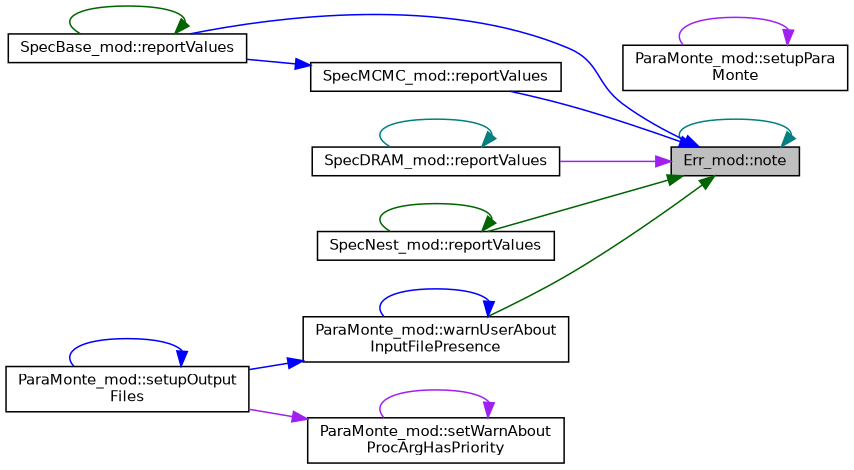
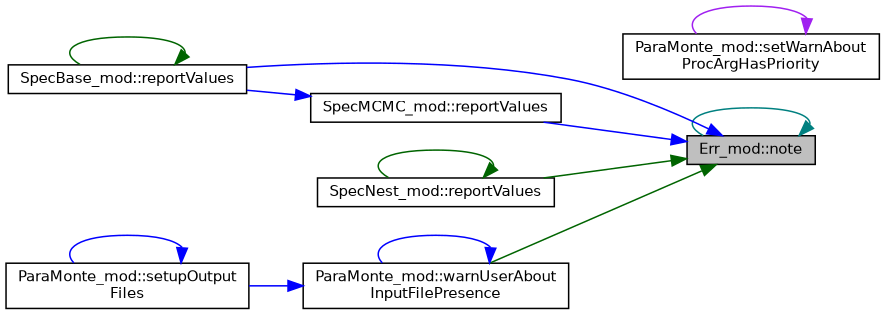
node "ParaMonte_mod::setupPara Monte": removed
node "SpecDRAM_mod::reportValues": removed
edge "ParaMonte_mod::setupOutput Files" -> "ParaMonte_mod::setWarnAbout ProcArgHasPriority": removed
